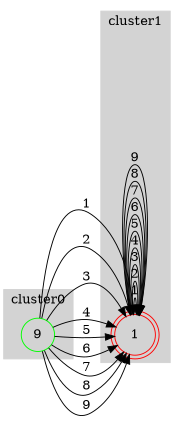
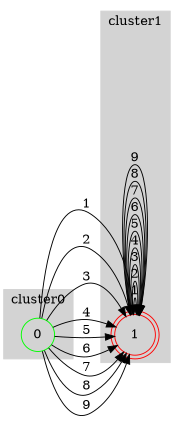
node "9": label "9" -> "0"
